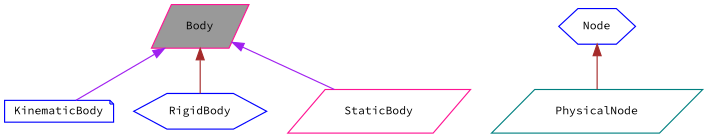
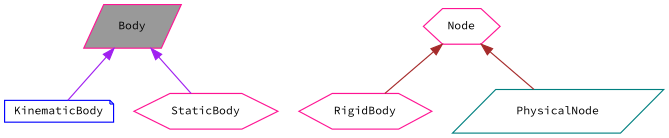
node "Node": color blue -> deeppink
edge "RigidBody" -> "Body": now "RigidBody" -> "Node"
node "RigidBody": color blue -> deeppink
node "StaticBody": shape parallelogram -> hexagon
